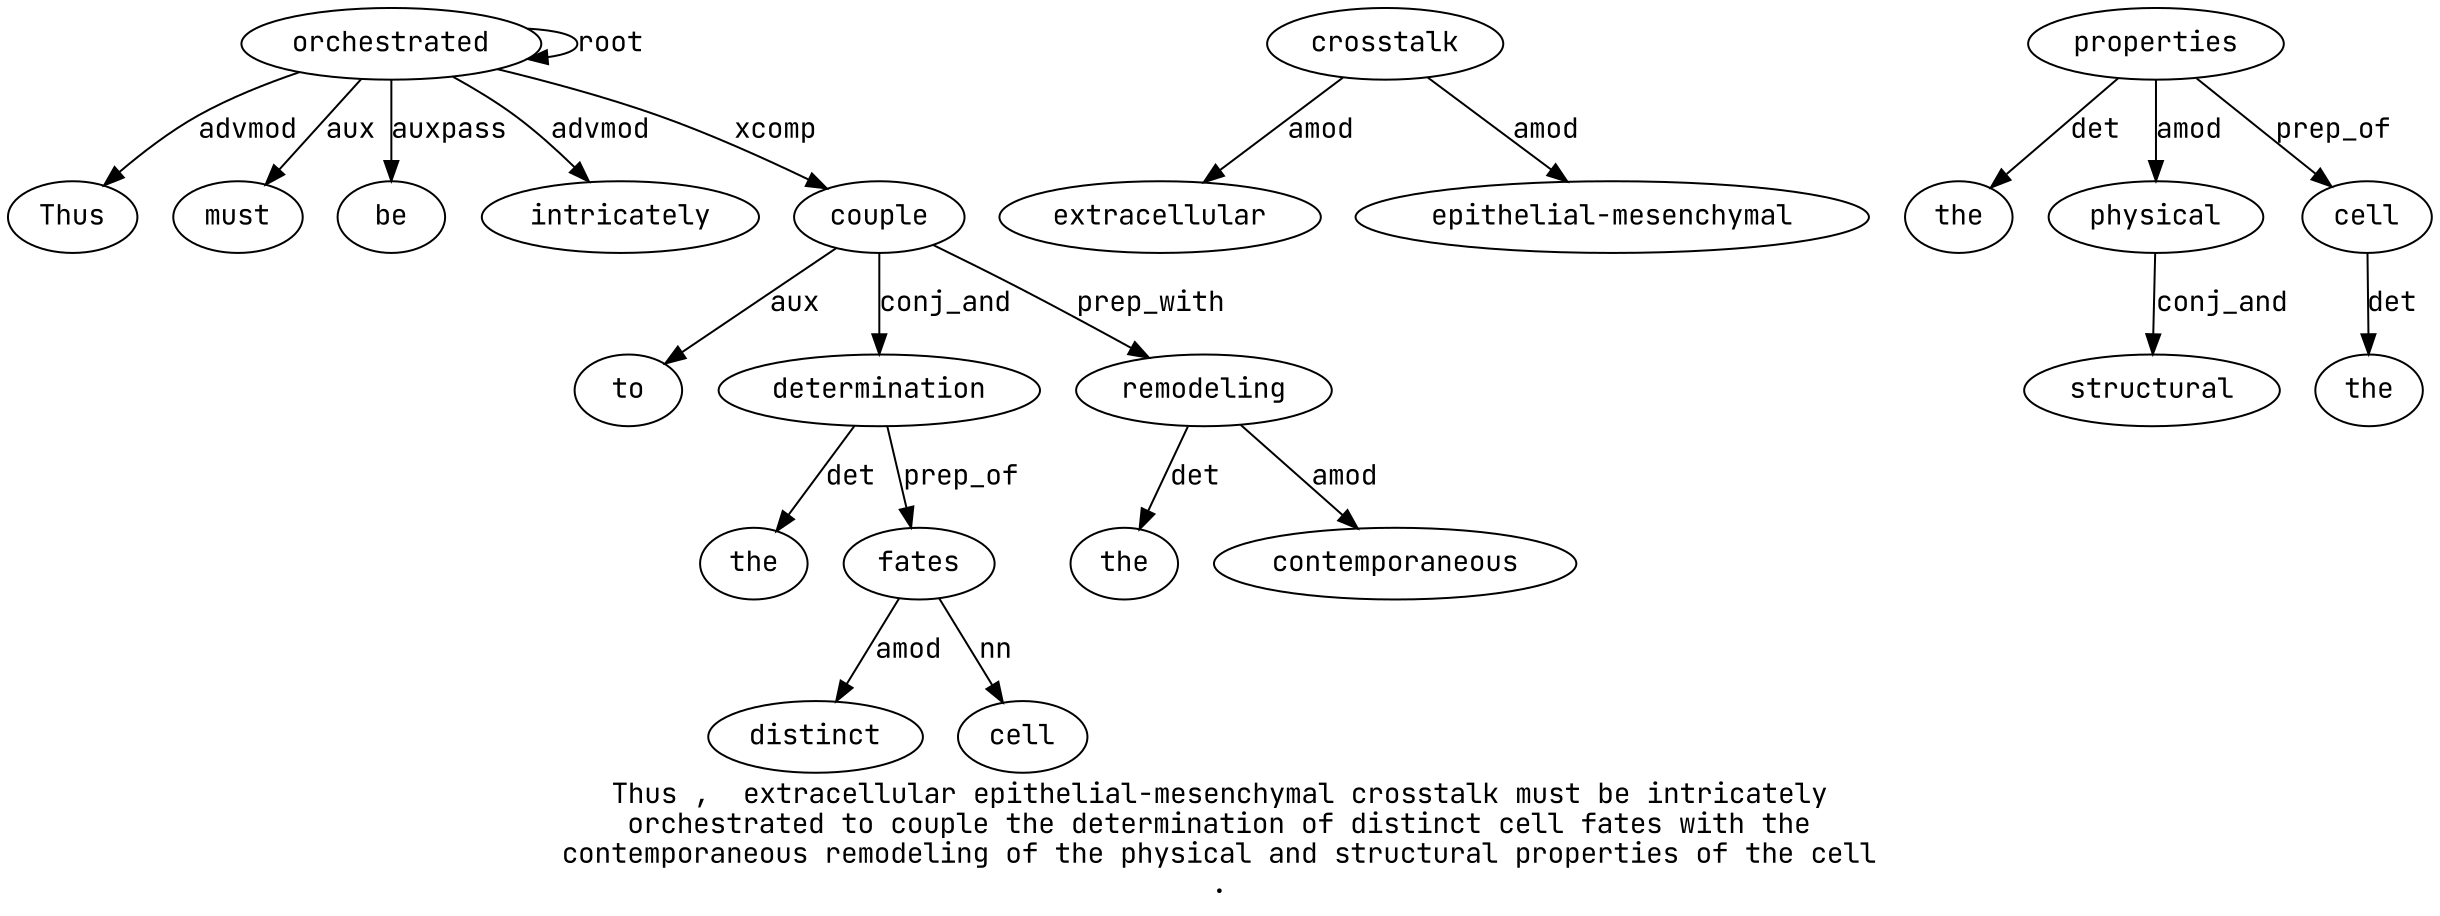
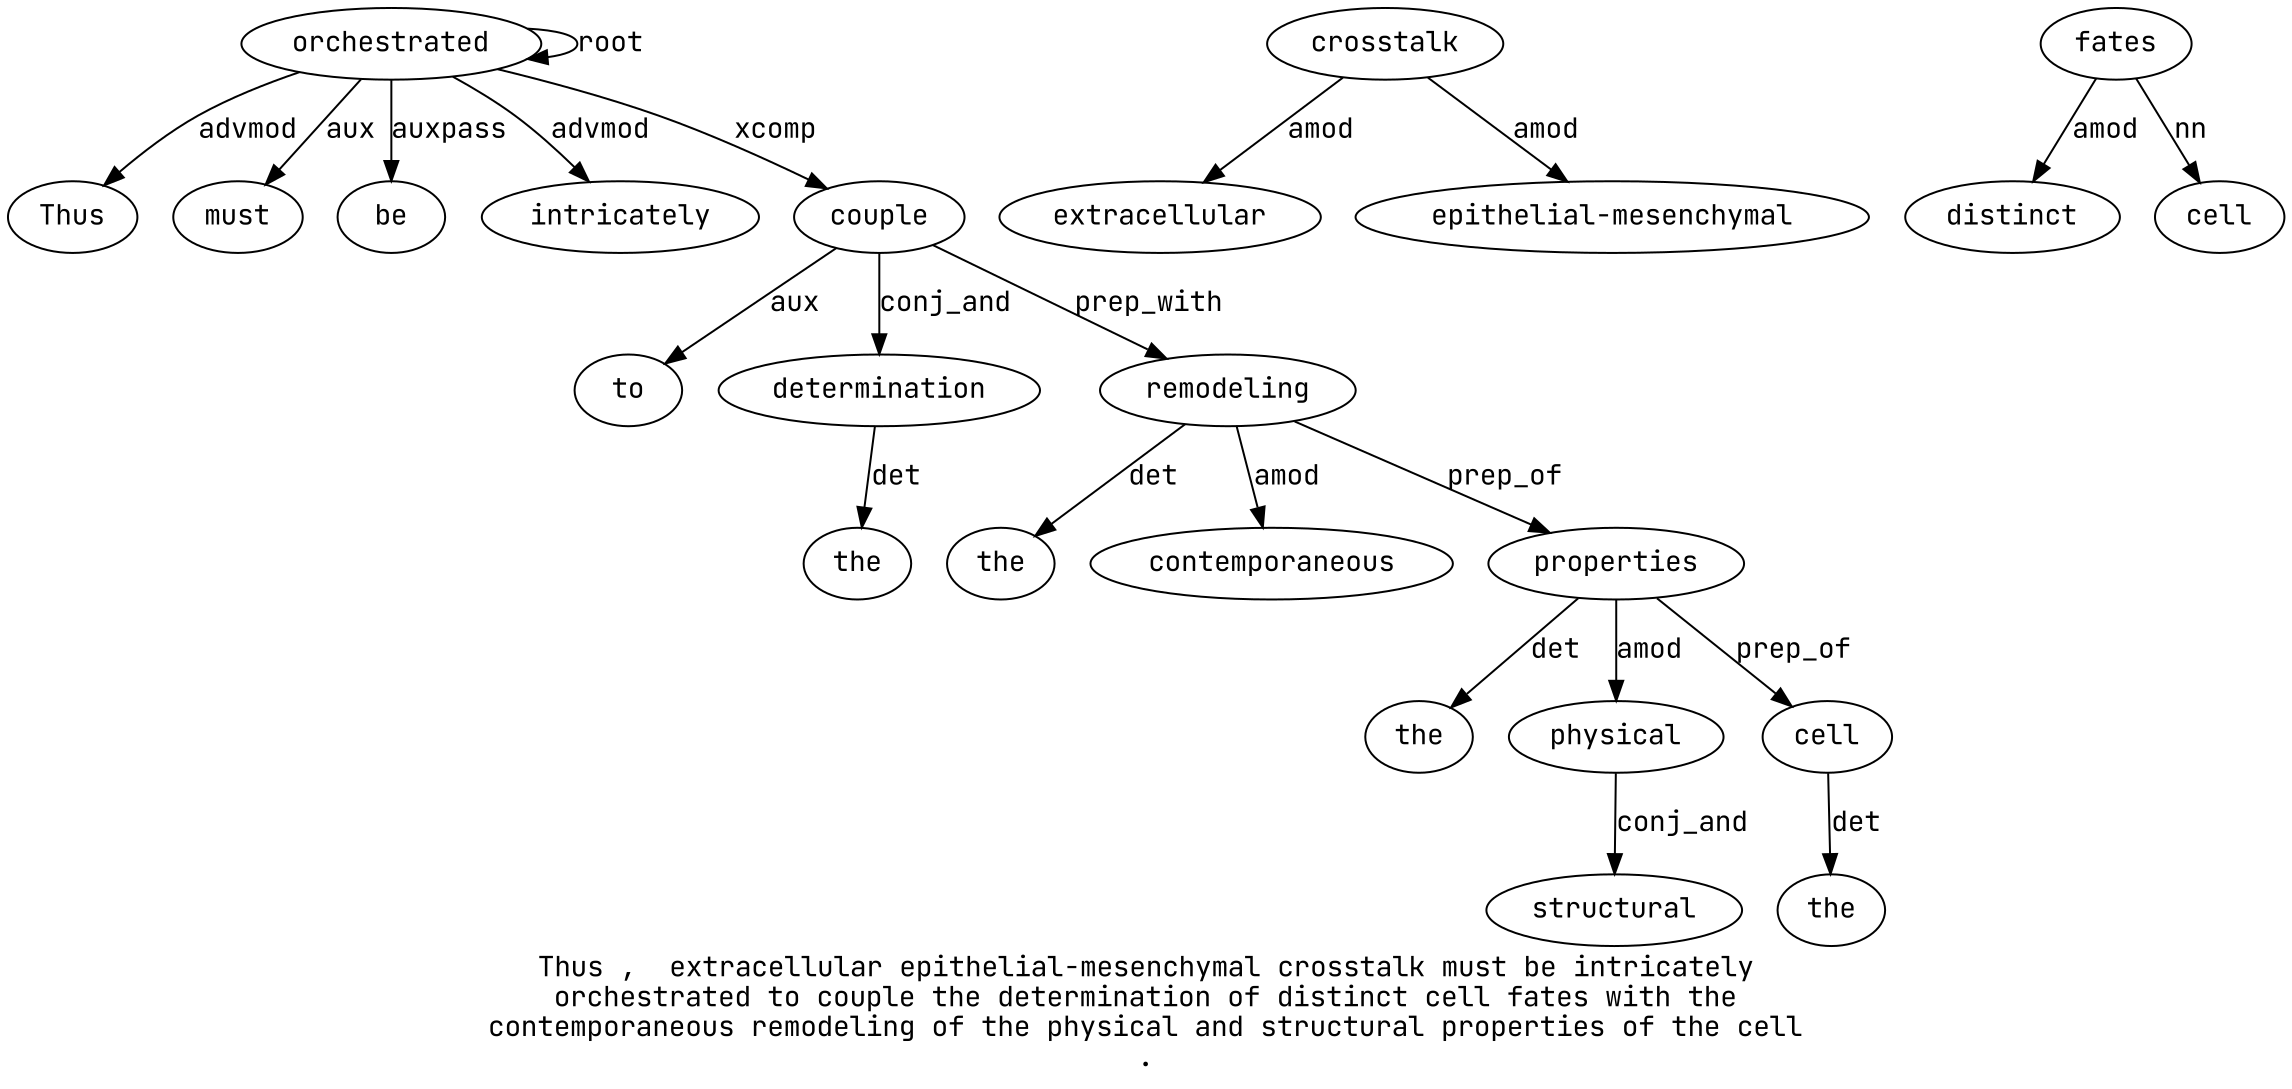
edge "determination" -> "fates": removed, label "prep_of"
edge "remodeling" -> "properties": added, label "prep_of"
